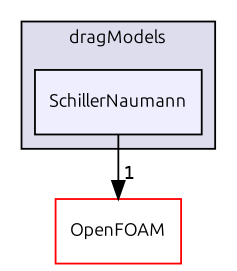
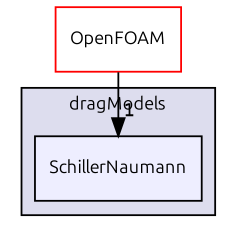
edge "SchillerNaumann" -> "OpenFOAM": reversed
